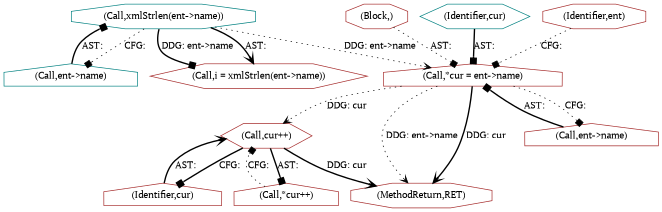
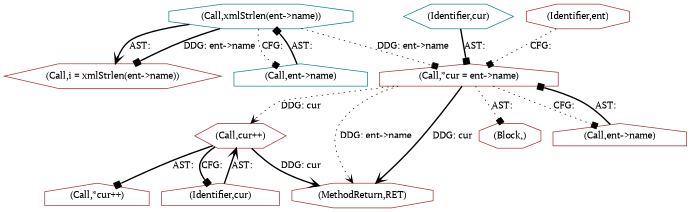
edge "(Block,)" -> "(Call,*cur = ent->name)": reversed
edge "(Call,xmlStrlen(ent->name))" -> "(Call,*cur = ent->name)": arrowhead vee -> box
edge "(Call,*cur++)" -> "(Call,cur++)": removed, label "CFG:"
